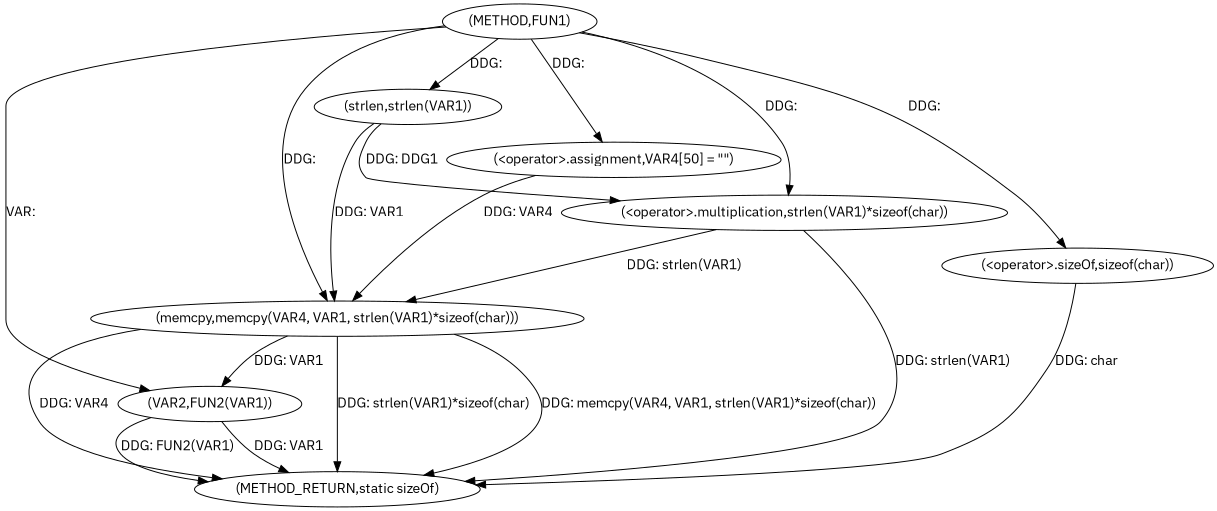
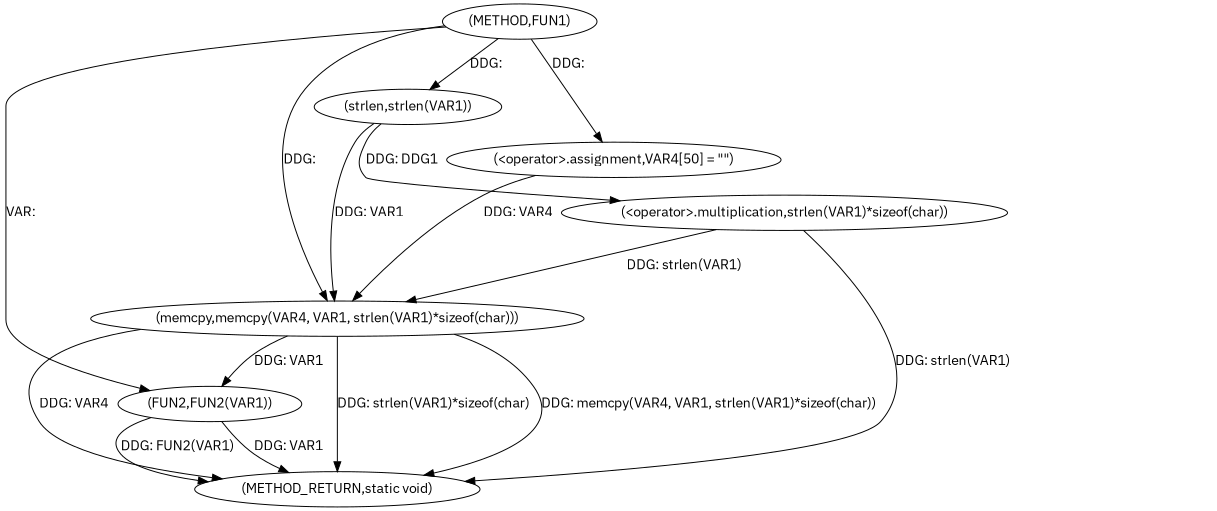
edge "(METHOD,FUN1)" -> "(<operator>.multiplication,strlen(VAR1)*sizeof(char))": removed, label "DDG:"
node "(<operator>.sizeOf,sizeof(char))": removed
node "(VAR2,FUN2(VAR1))": label "(VAR2,FUN2(VAR1))" -> "(FUN2,FUN2(VAR1))"
node "(METHOD_RETURN,static sizeOf)": label "(METHOD_RETURN,static sizeOf)" -> "(METHOD_RETURN,static void)"
